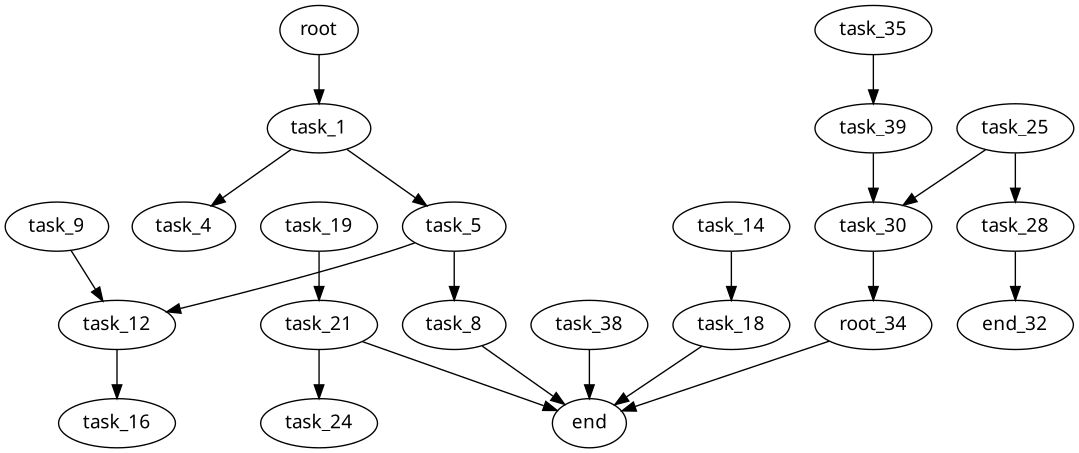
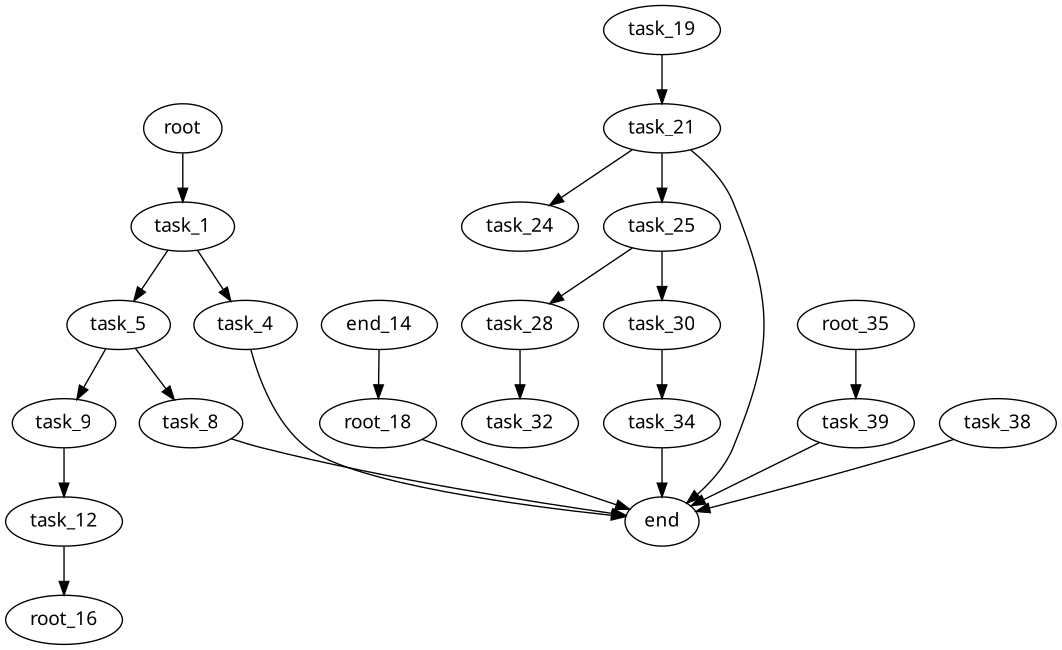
node "task_35": label "task_35" -> "root_35"
edge "task_21" -> "task_25": added
edge "task_39" -> "task_30": now "task_39" -> "end"
node "task_14": label "task_14" -> "end_14"
edge "task_5" -> "task_12": now "task_5" -> "task_9"
node "task_18": label "task_18" -> "root_18"
node "root_34": label "root_34" -> "task_34"
node "end_32": label "end_32" -> "task_32"
node "task_16": label "task_16" -> "root_16"
edge "task_4" -> "end": added
